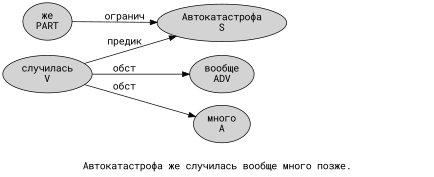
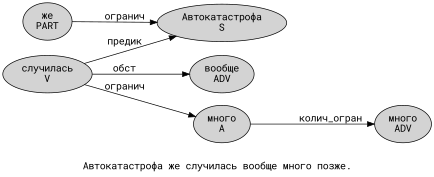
edge "случилась V" -> "много A": label "обст" -> "огранич"
node "много ADV": added
